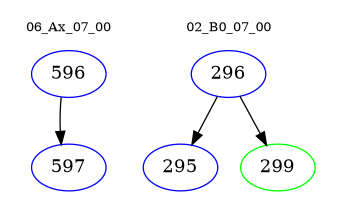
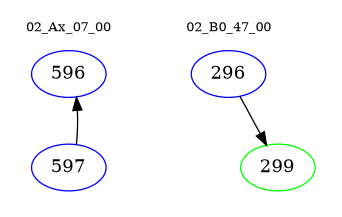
cluster "06_Ax_07_00": label "06_Ax_07_00" -> "02_Ax_07_00"
cluster "02_B0_07_00": label "02_B0_07_00" -> "02_B0_47_00"
edge "596" -> "597": reversed
node "295": removed
